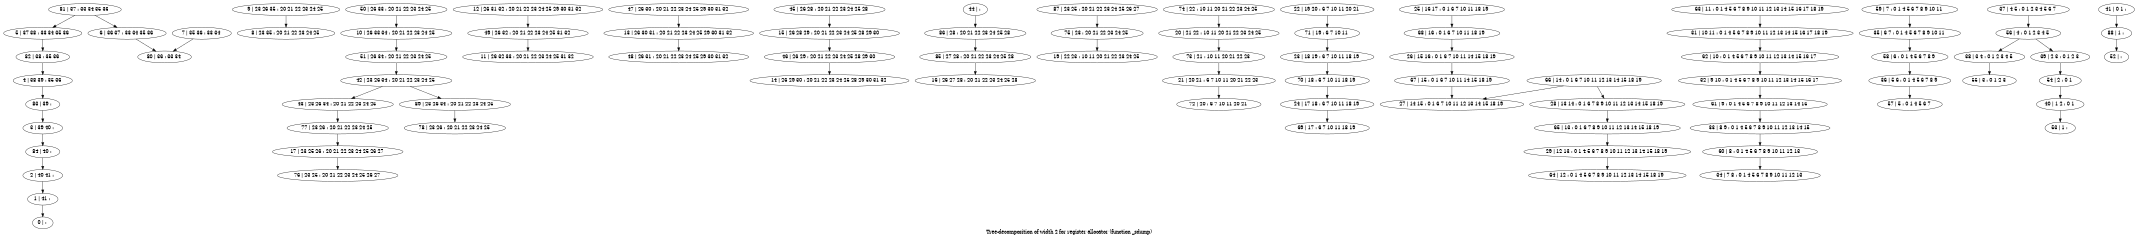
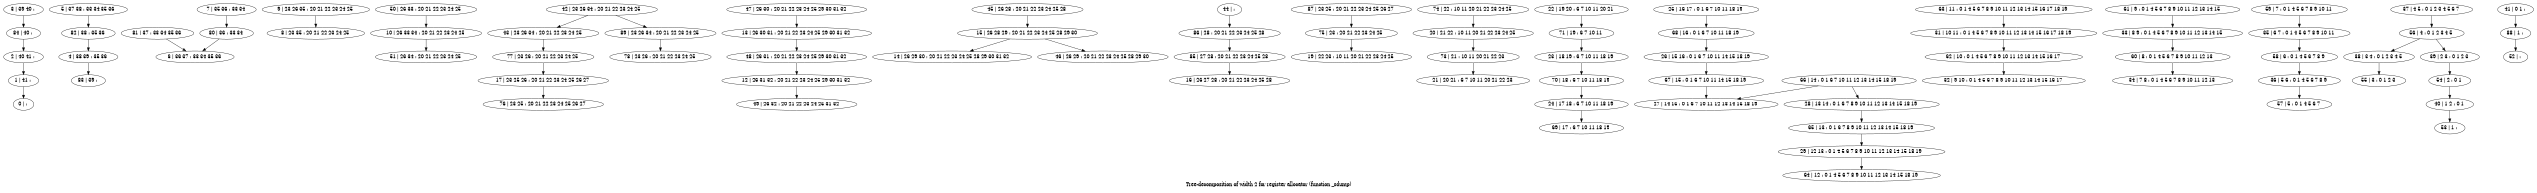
edge "81 | 37 : 33 34 35 36" -> "5 | 37 38 : 33 34 35 36": removed
edge "6 | 36 37 : 33 34 35 36" -> "80 | 36 : 33 34": reversed
node "11 | 26 32 33 : 20 21 22 23 24 25 31 32": removed
edge "51 | 26 34 : 20 21 22 23 24 25" -> "42 | 23 26 34 : 20 21 22 23 24 25": removed
edge "48 | 26 31 : 20 21 22 23 24 25 29 30 31 32" -> "12 | 26 31 32 : 20 21 22 23 24 25 29 30 31 32": added
edge "46 | 26 29 : 20 21 22 23 24 25 28 29 30" -> "14 | 26 29 30 : 20 21 22 23 24 25 28 29 30 31 32": now "15 | 26 28 29 : 20 21 22 23 24 25 28 29 30" -> "14 | 26 29 30 : 20 21 22 23 24 25 28 29 30 31 32"
edge "32 | 9 10 : 0 1 4 5 6 7 8 9 10 11 12 13 14 15 16 17" -> "61 | 9 : 0 1 4 5 6 7 8 9 10 11 12 13 14 15": removed
node "72 | 20 : 6 7 10 11 20 21": removed
edge "83 | 39 :" -> "3 | 39 40 :": removed
